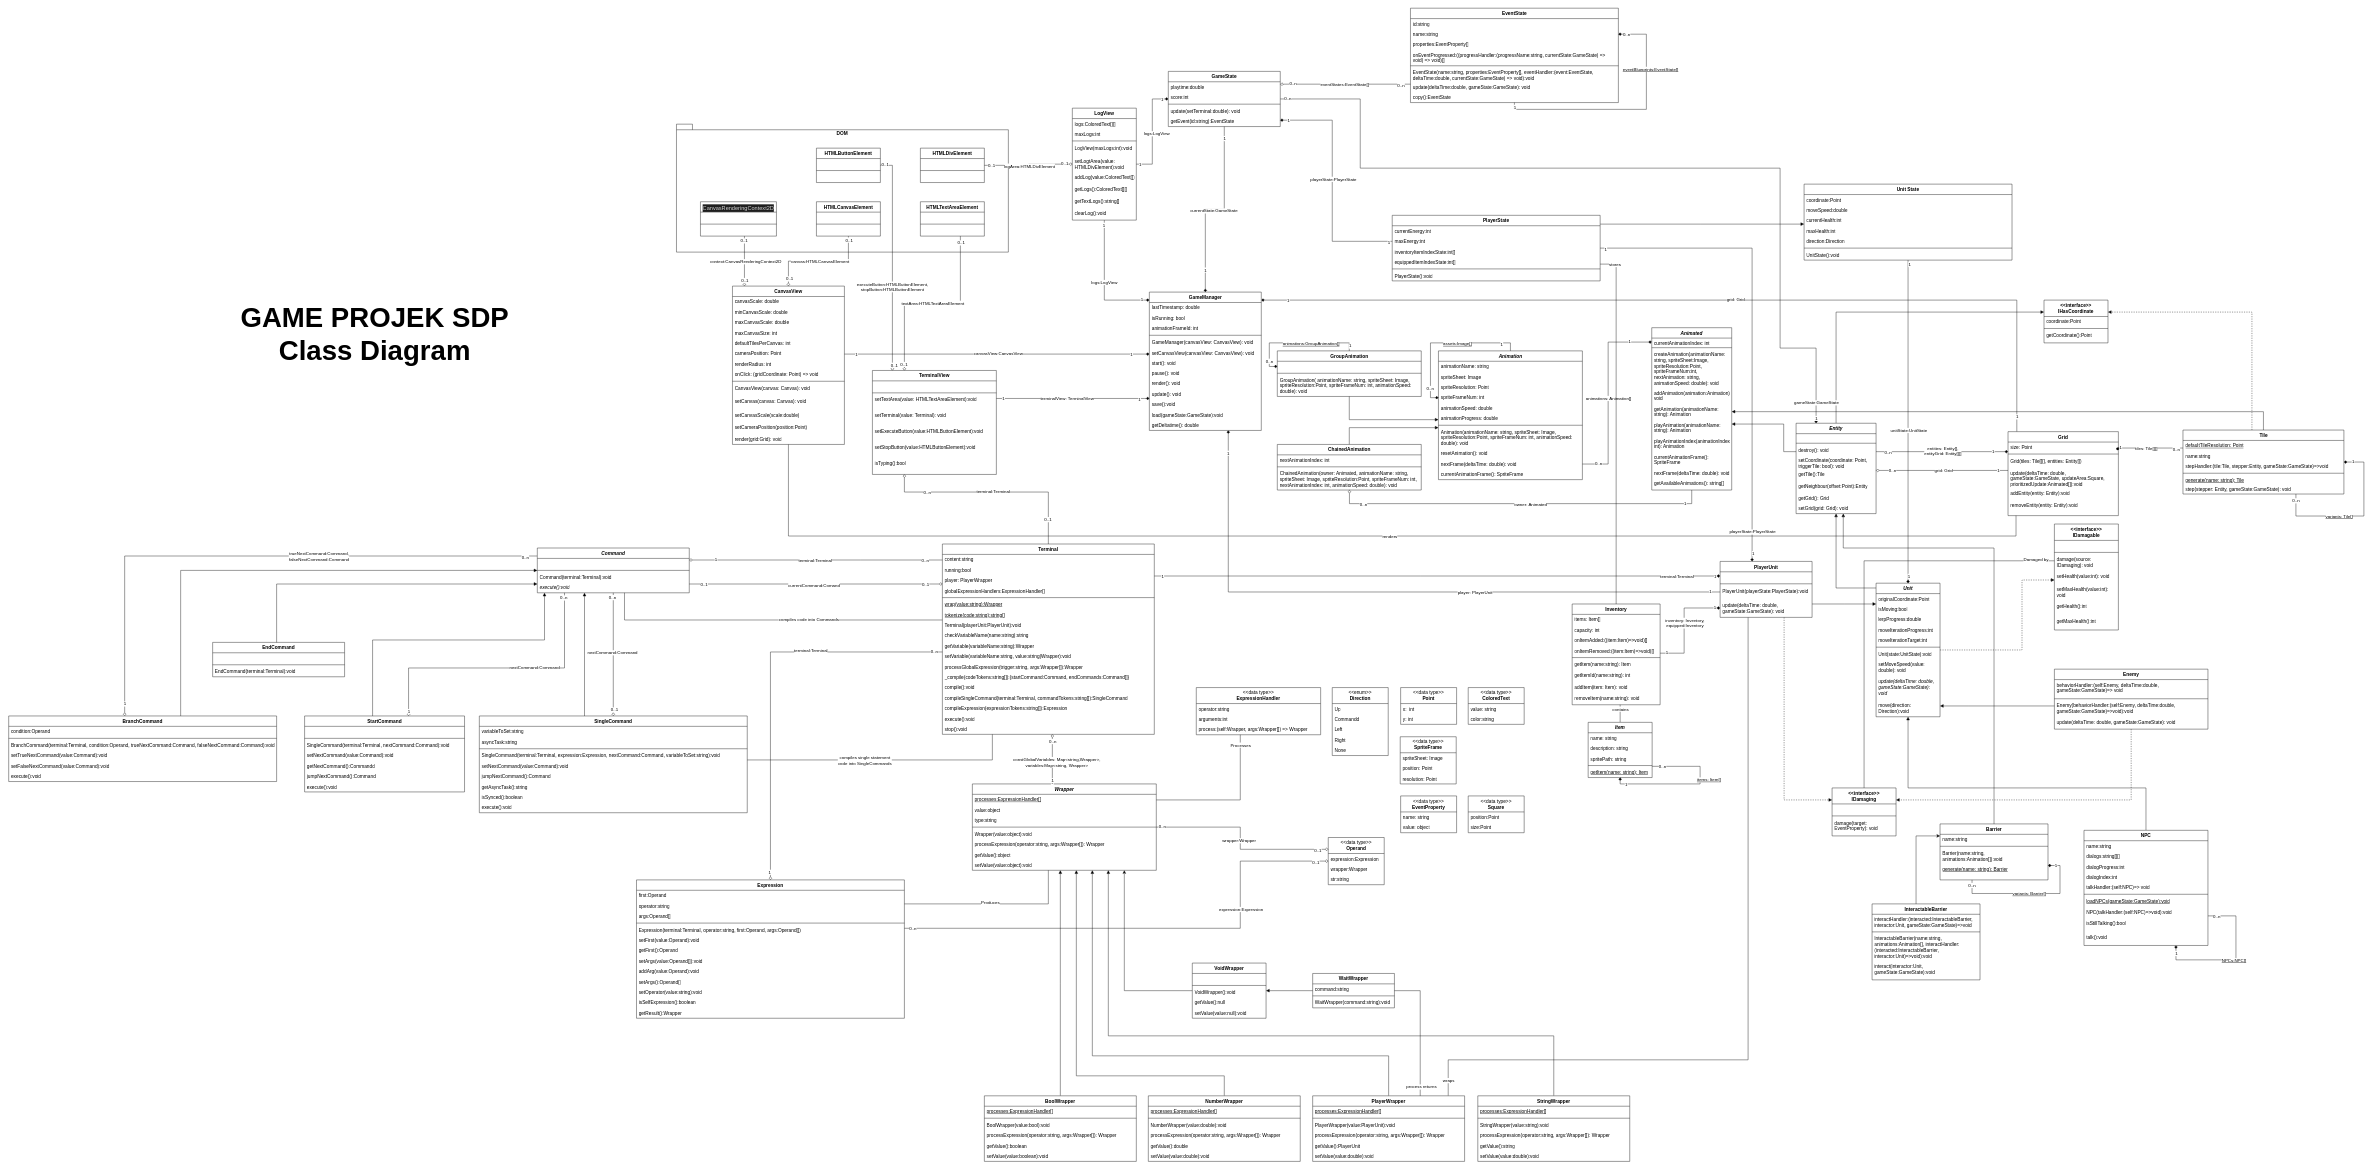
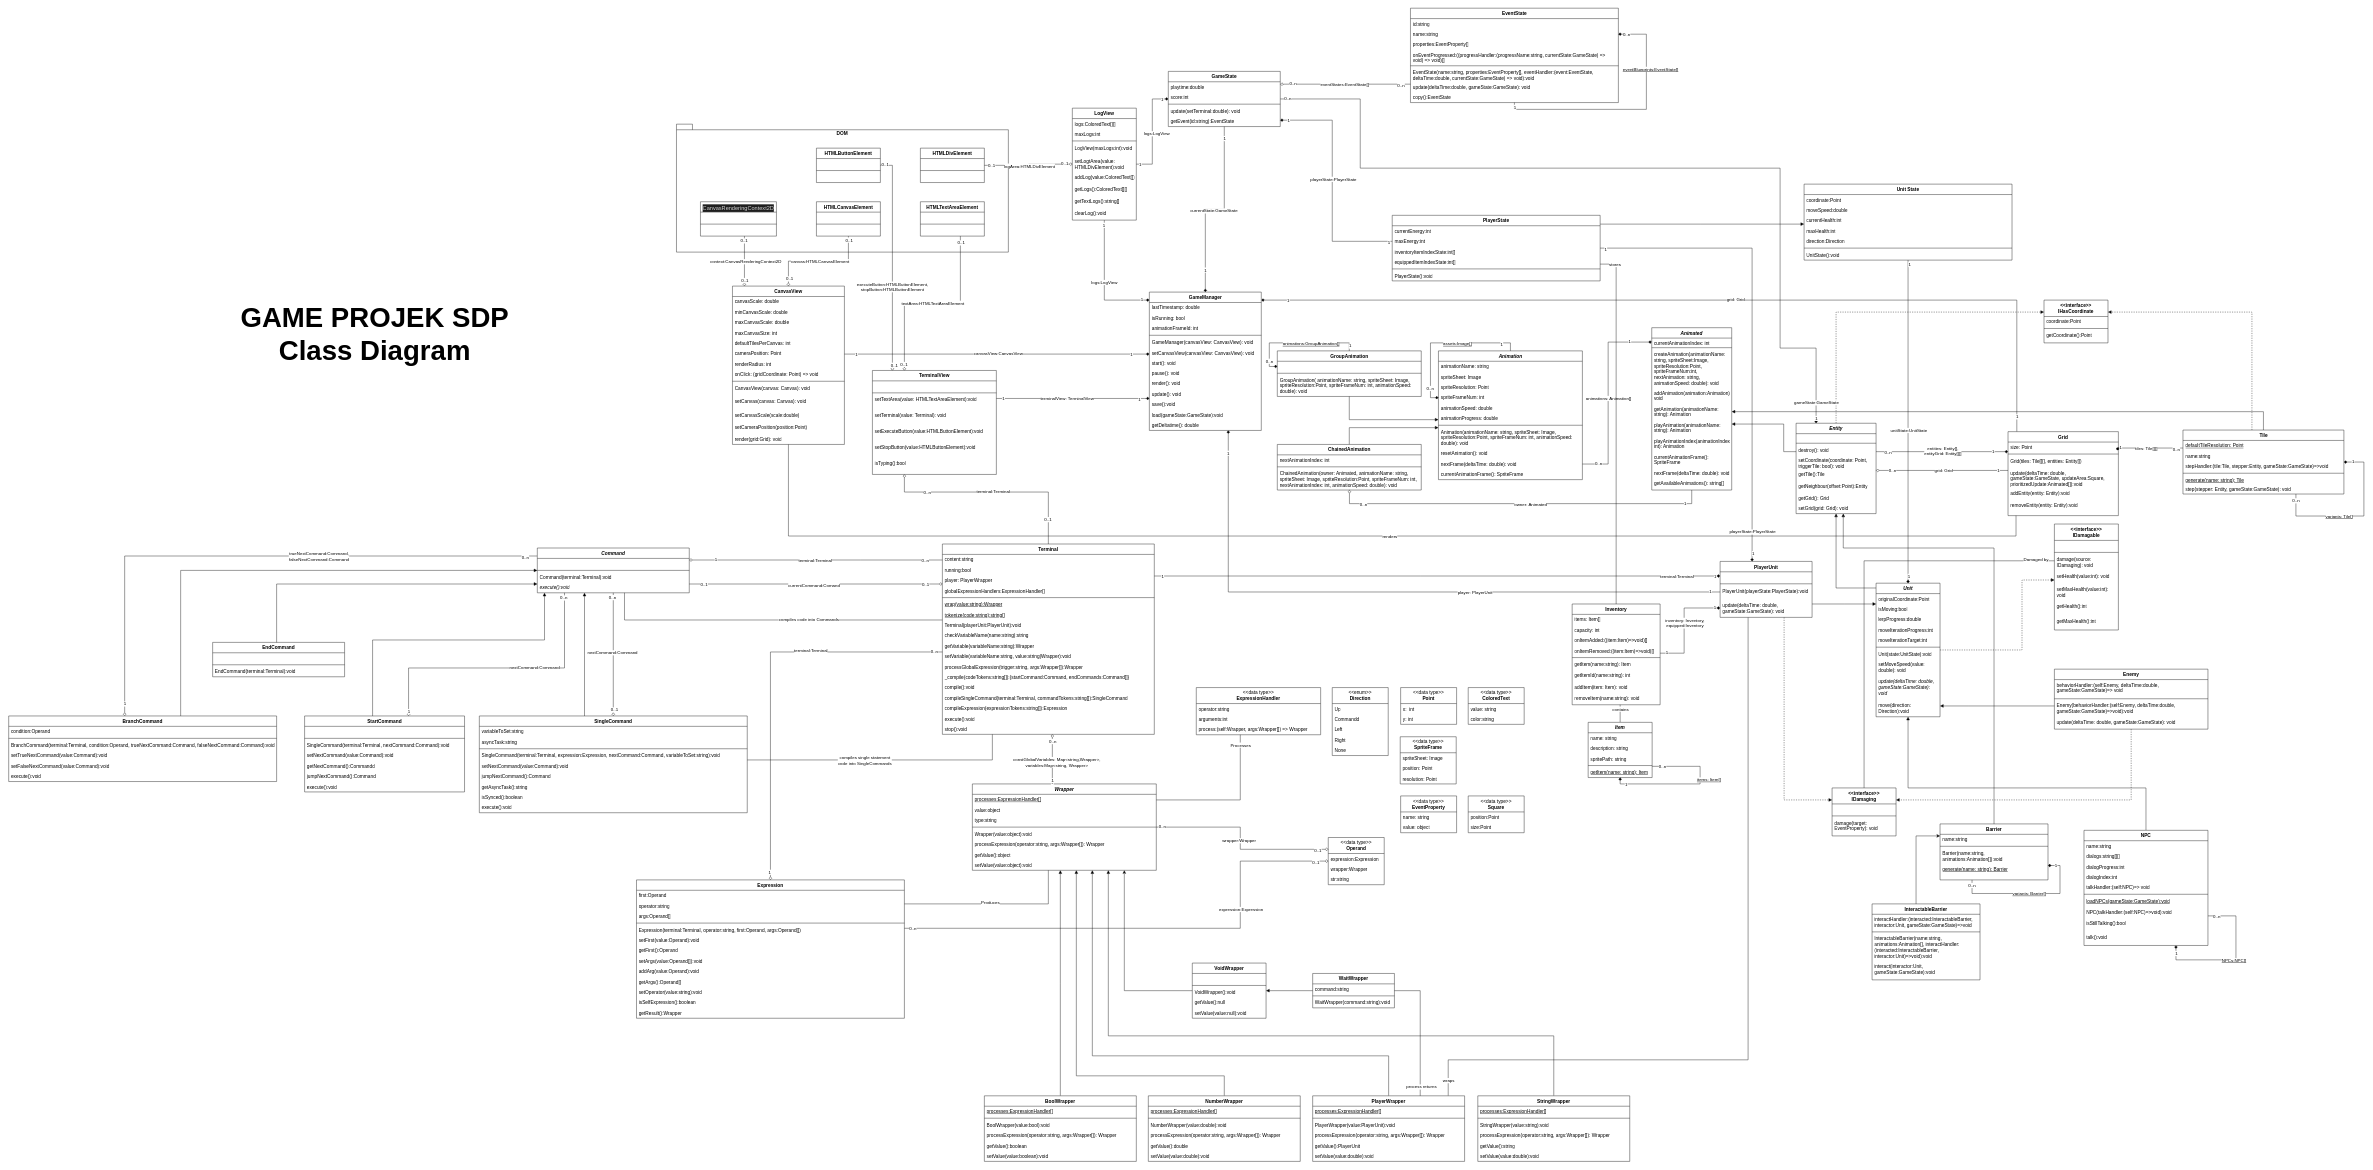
edge "Entity" -> "<<interface>> IHasCoordinate": style solid -> dashed
node "setArgs():Operand[]": label "setArgs():Operand[]" -> "getArgs():Operand[]"
